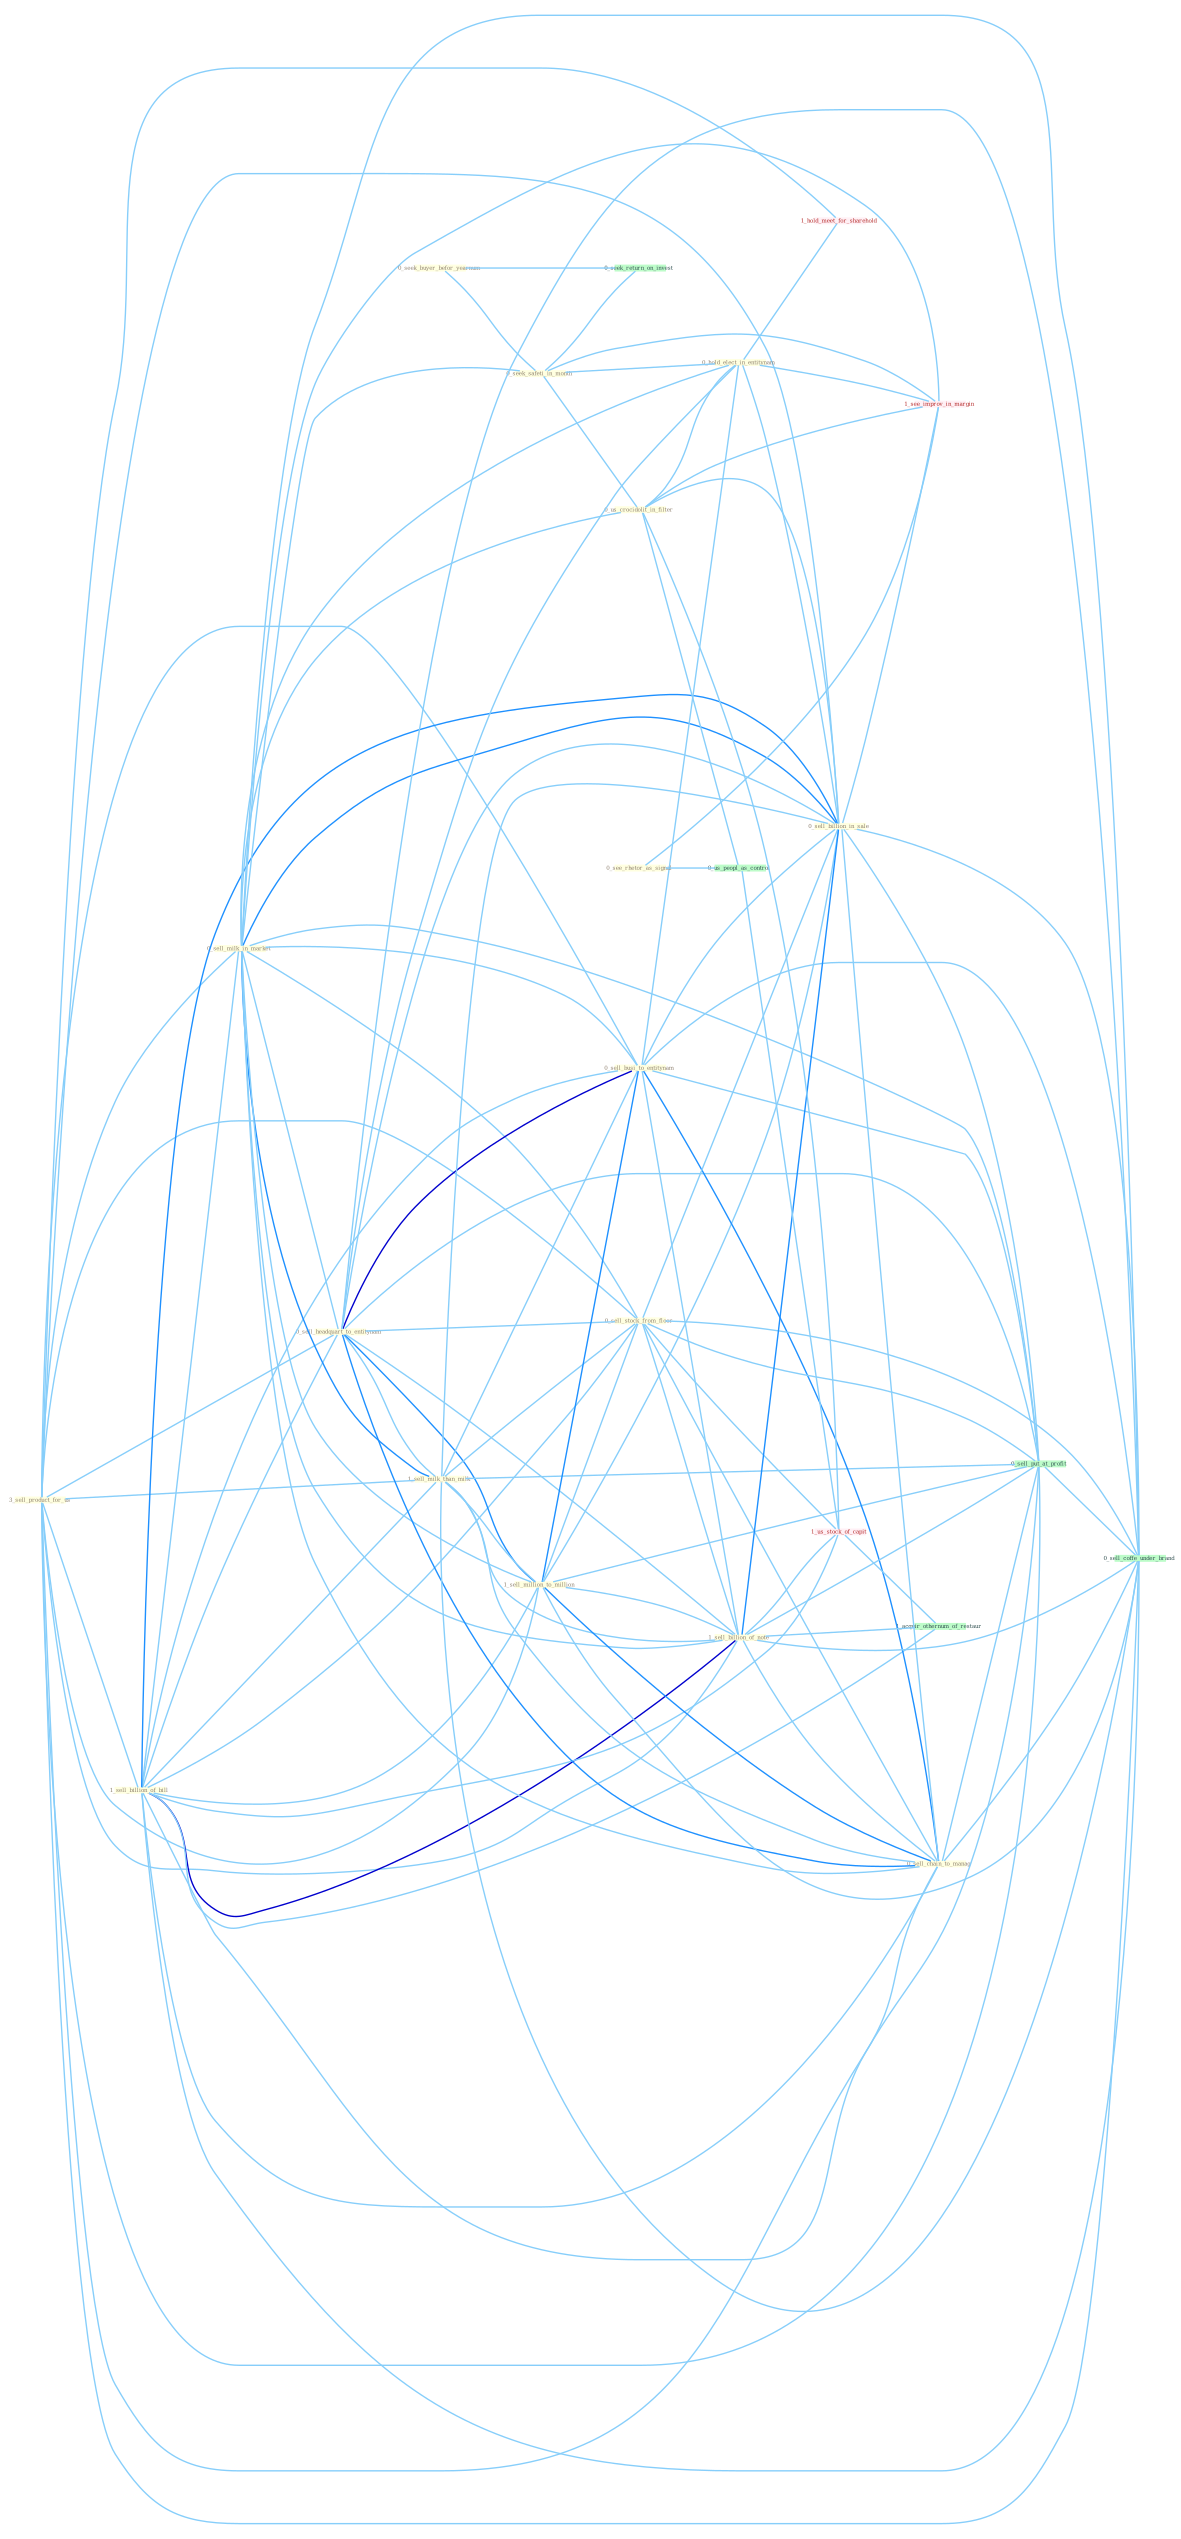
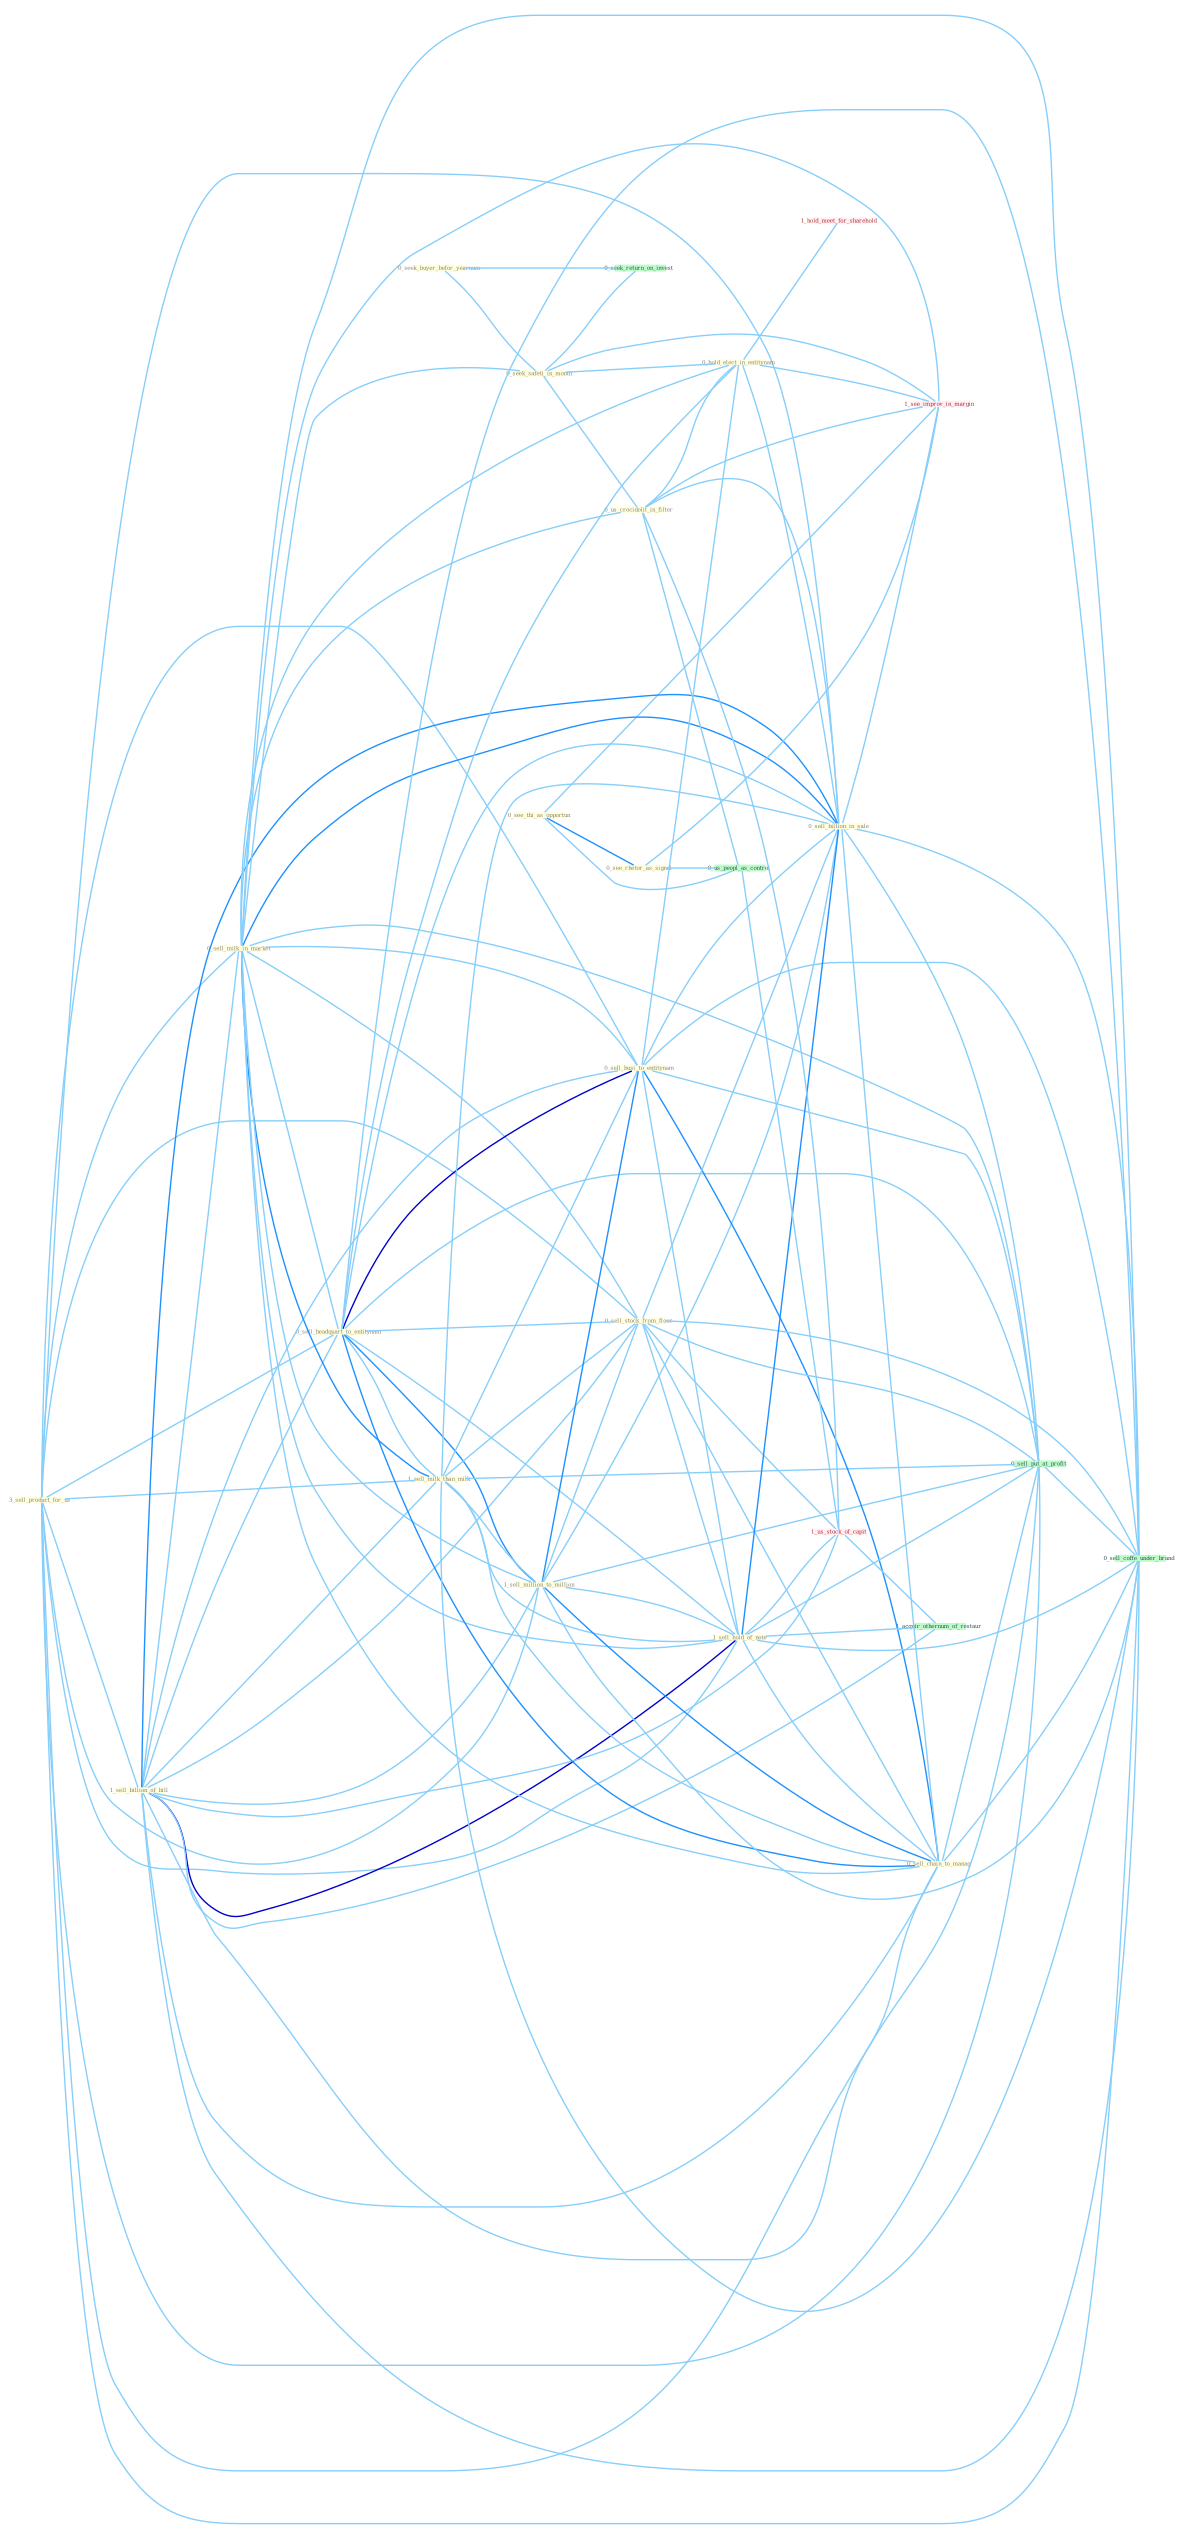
edge "1_hold_meet_for_sharehold" -- "3_sell_product_for_us": removed
node "0_see_thi_as_opportun": added
node "1_sell_billion_of_note": label "1_sell_billion_of_note" -> "1_sell_hold_of_note"
